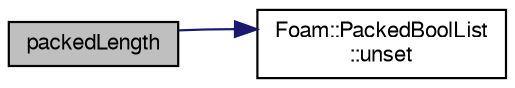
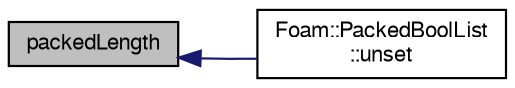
edge "packedLength" -> "Foam::PackedBoolList ::unset": reversed
